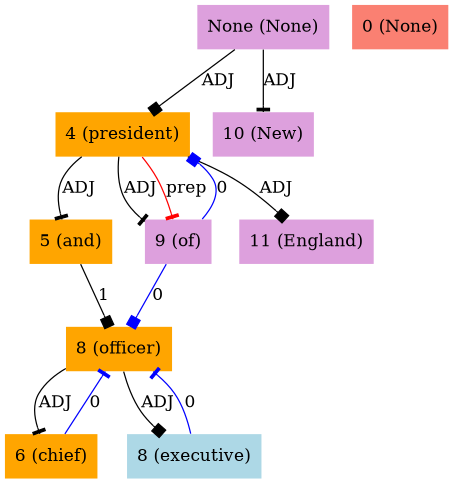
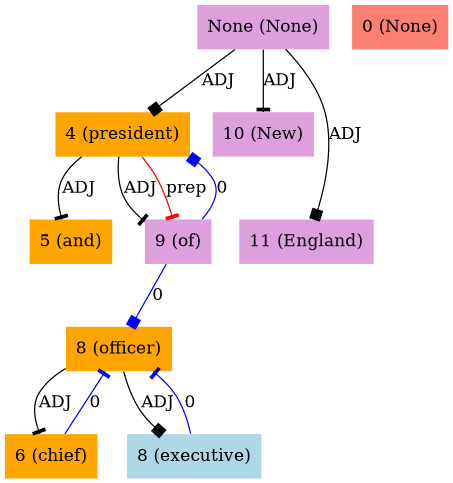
edge "4 (president)" -> "11 (England)": now "None (None)" -> "11 (England)"
edge "5 (and)" -> "8 (officer)": removed, label "1"
